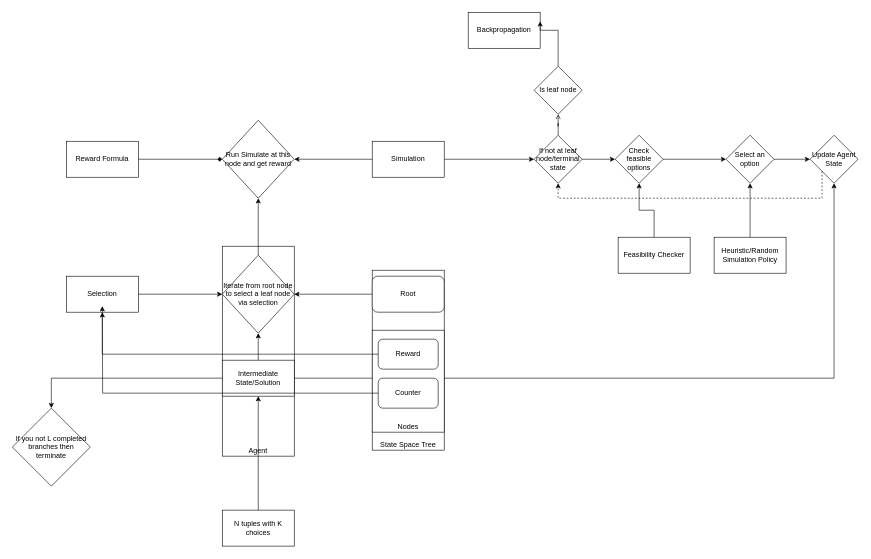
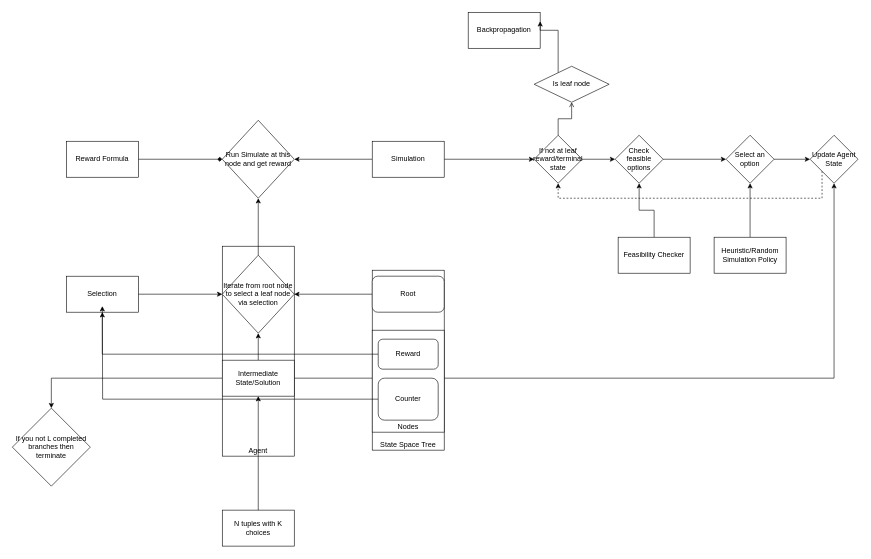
node "Is leaf node": size 48x48 -> 75x36
node "If not at leaf node/terminal state": label "If not at leaf node/terminal state" -> "If not at leaf reward/terminal state"
node "Counter": size 60x30 -> 60x42
